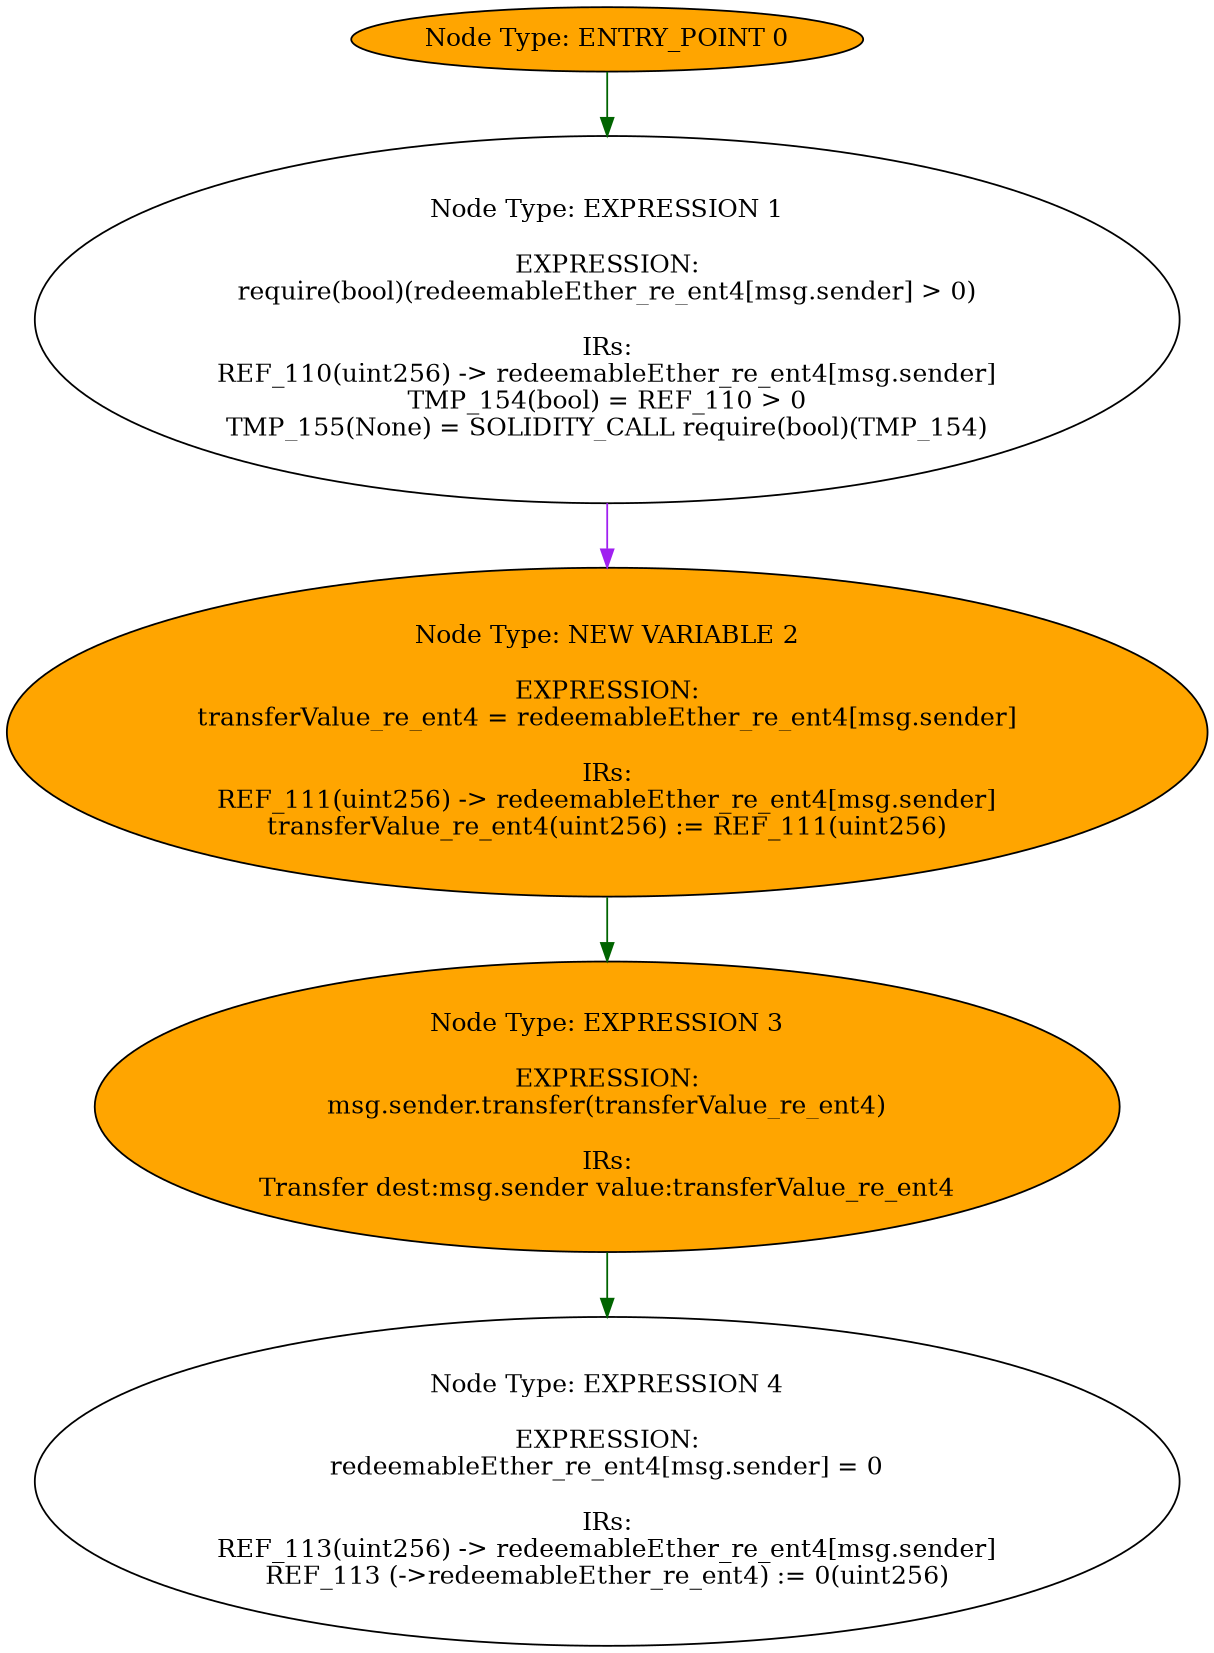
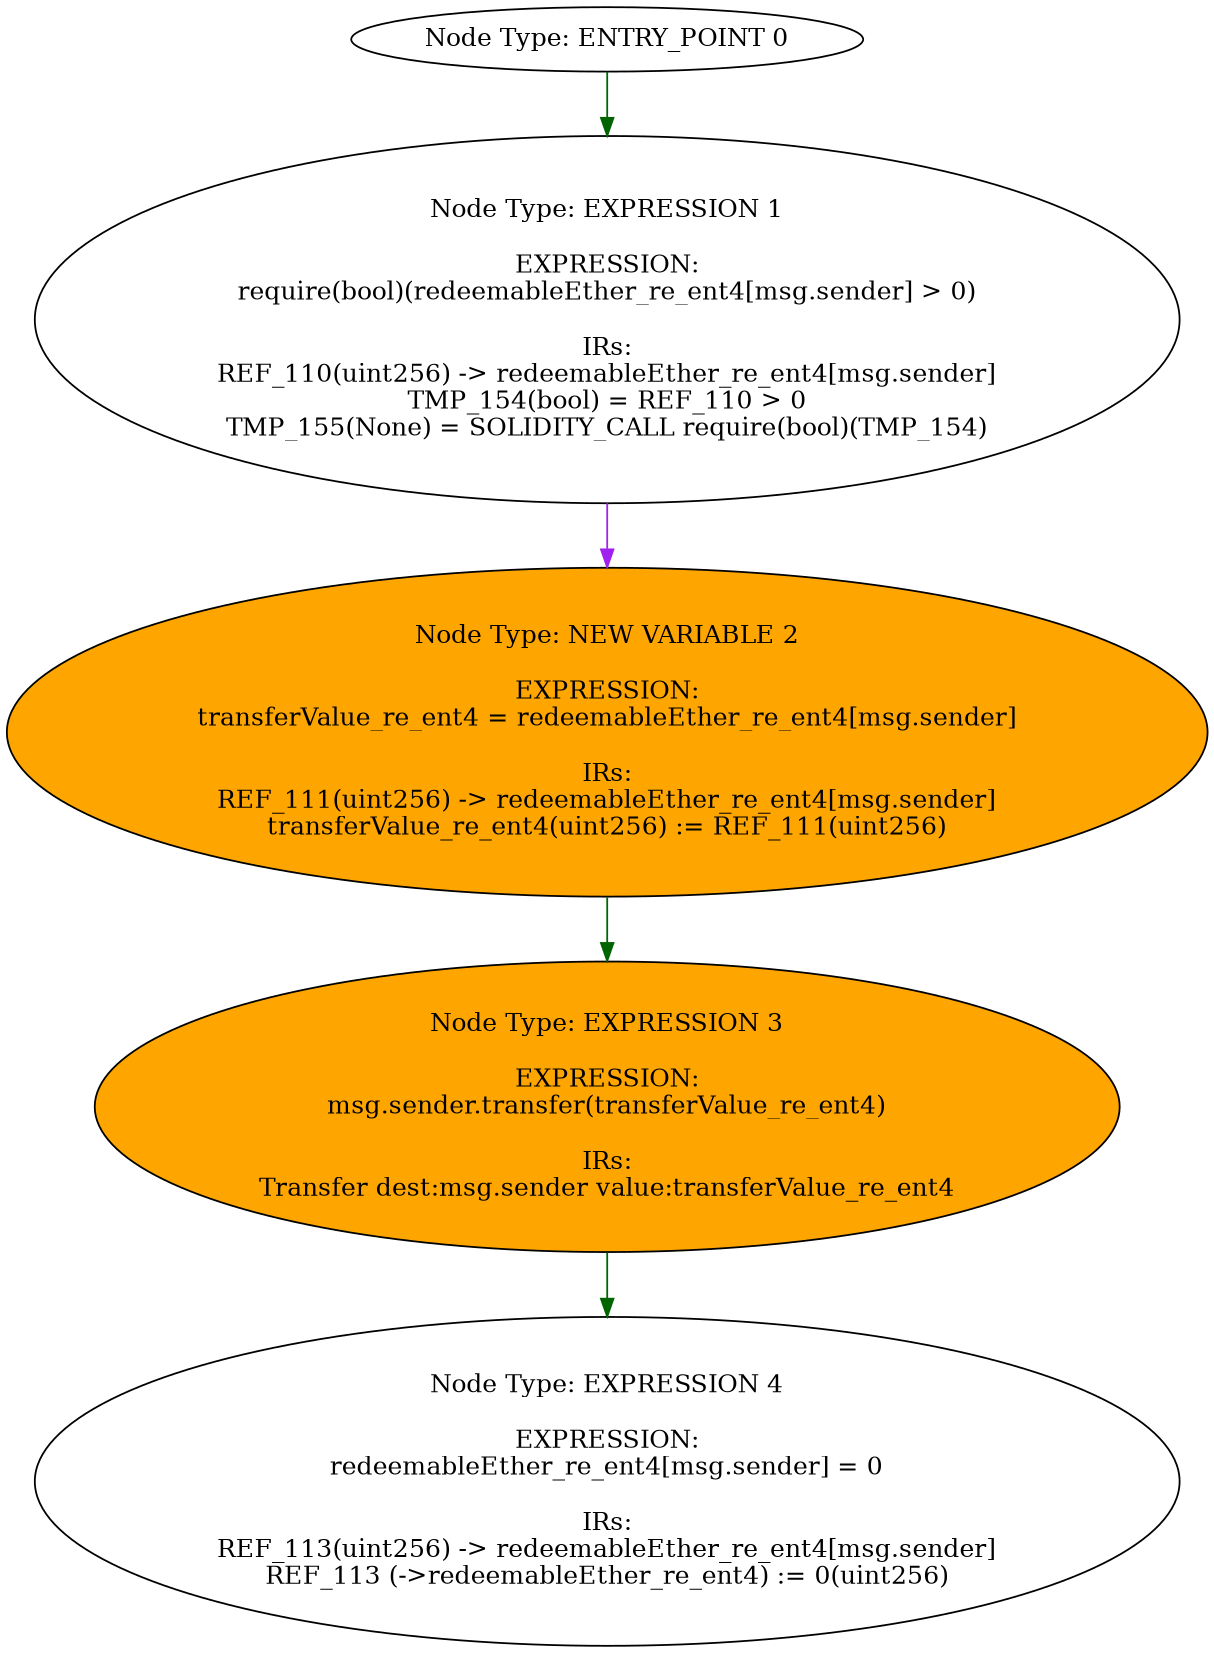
node "Node Type: ENTRY_POINT 0": fillcolor orange -> white
